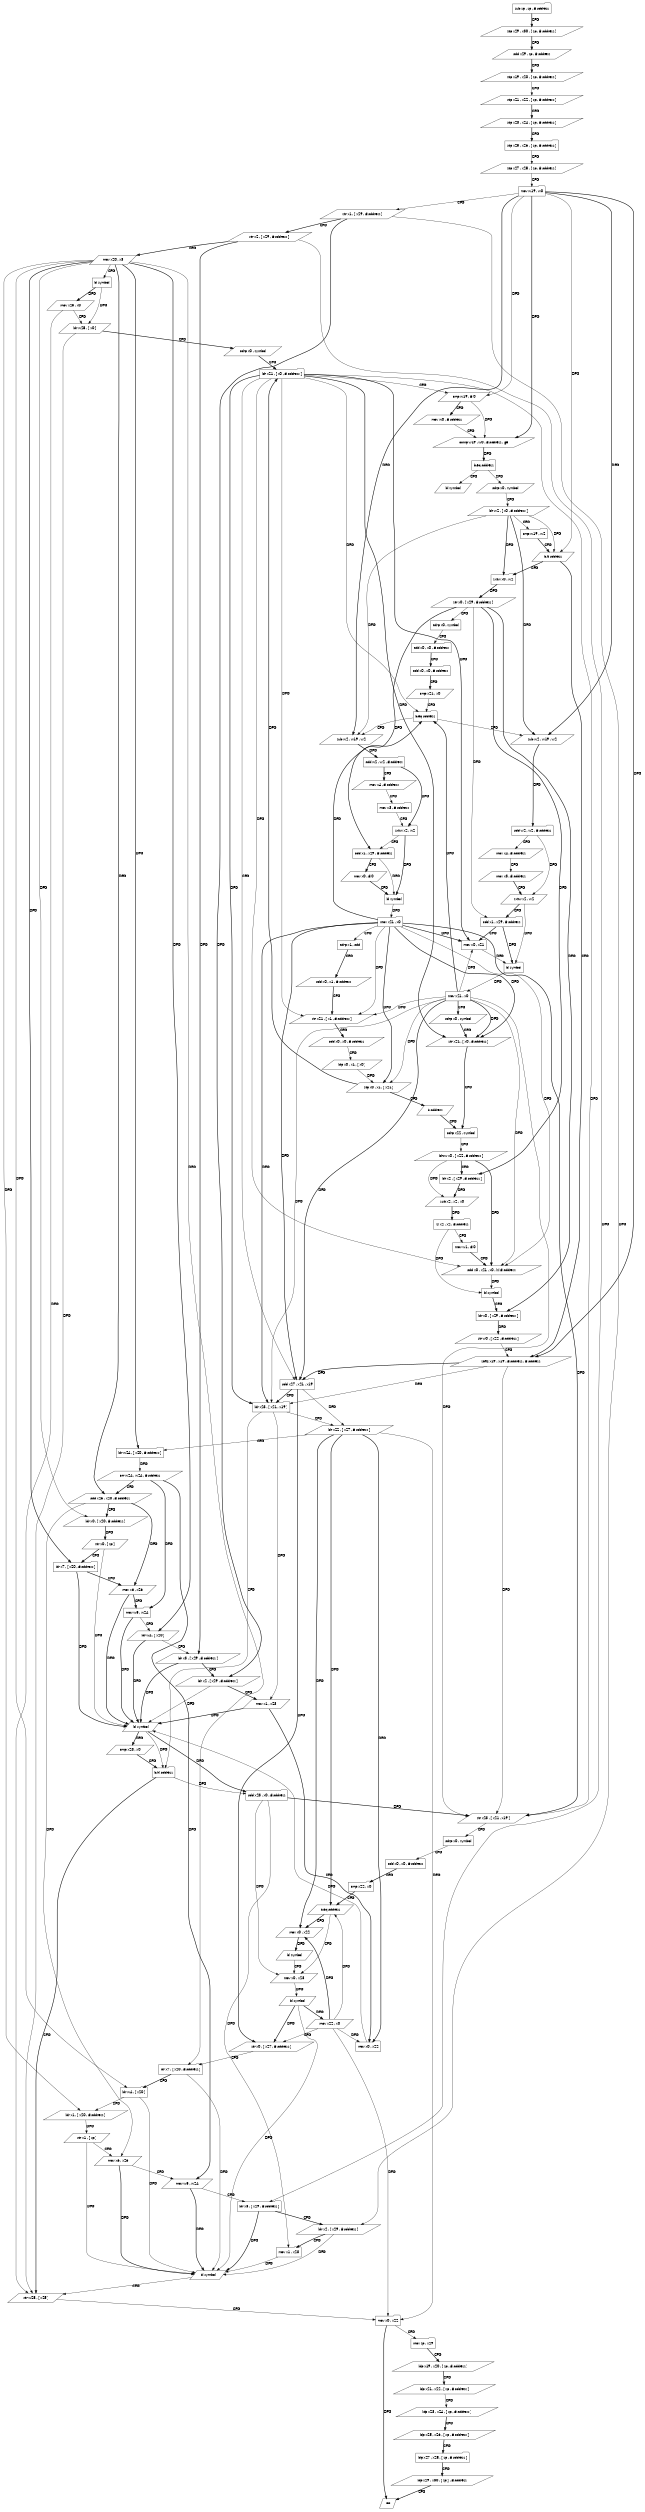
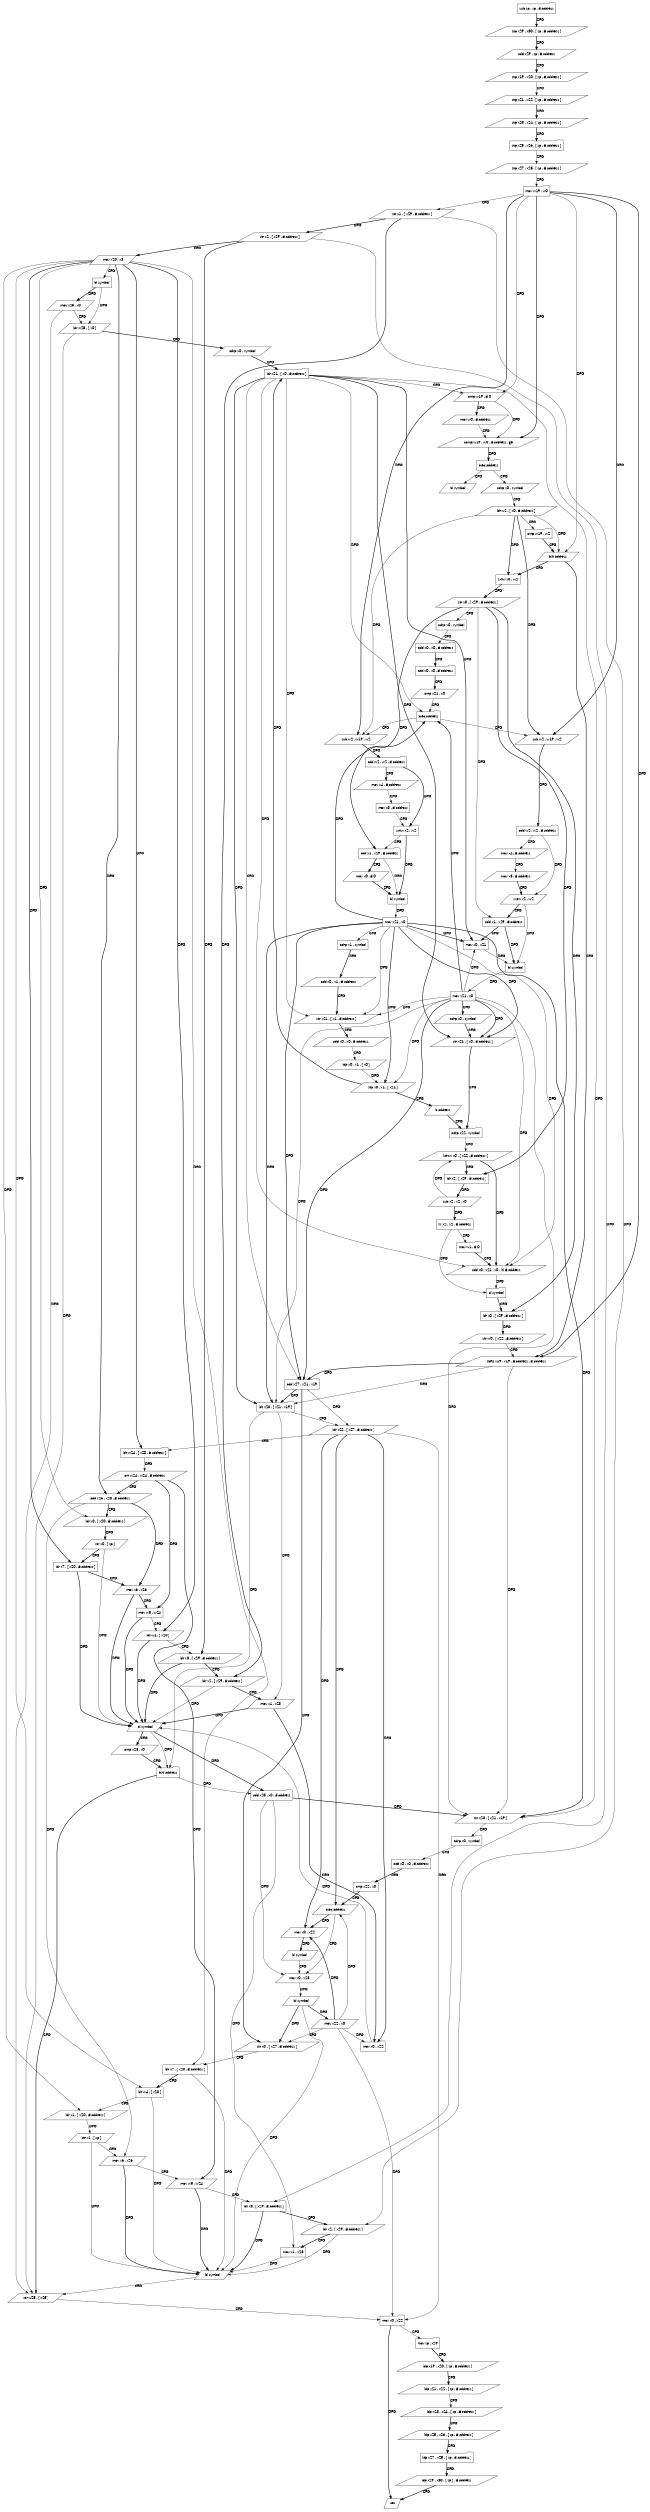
edge "str x1 , [ x29 , # address ]" -> "str x2 , [ x29 , # address ]": label "CFG" -> "DFG"
node "adrp x1 , add": label "adrp x1 , add" -> "adrp x1 , symbol"
edge "ldrsw x0 , [ x22 , # address ]" -> "sub x2 , x2 , x0": reversed
